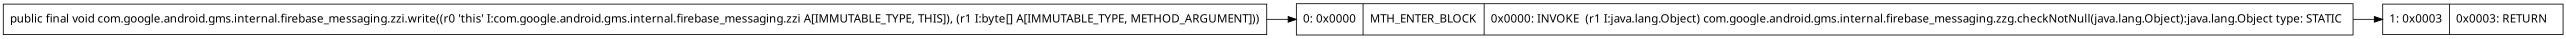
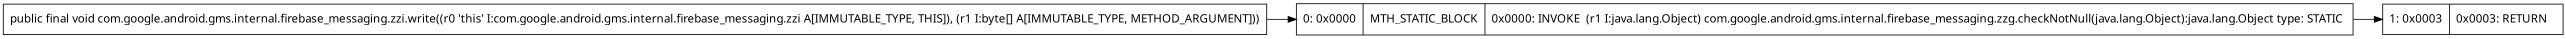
node "0: 0x0000": text "MTH_ENTER_BLOCK" -> "MTH_STATIC_BLOCK"
